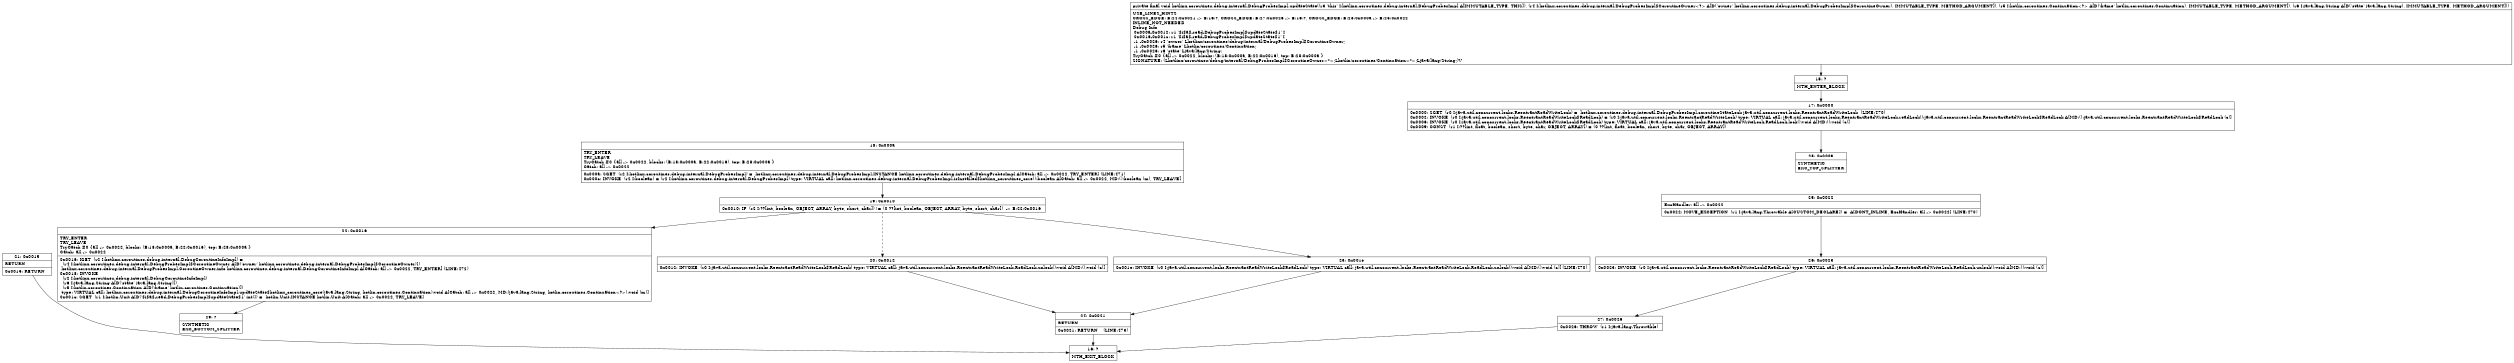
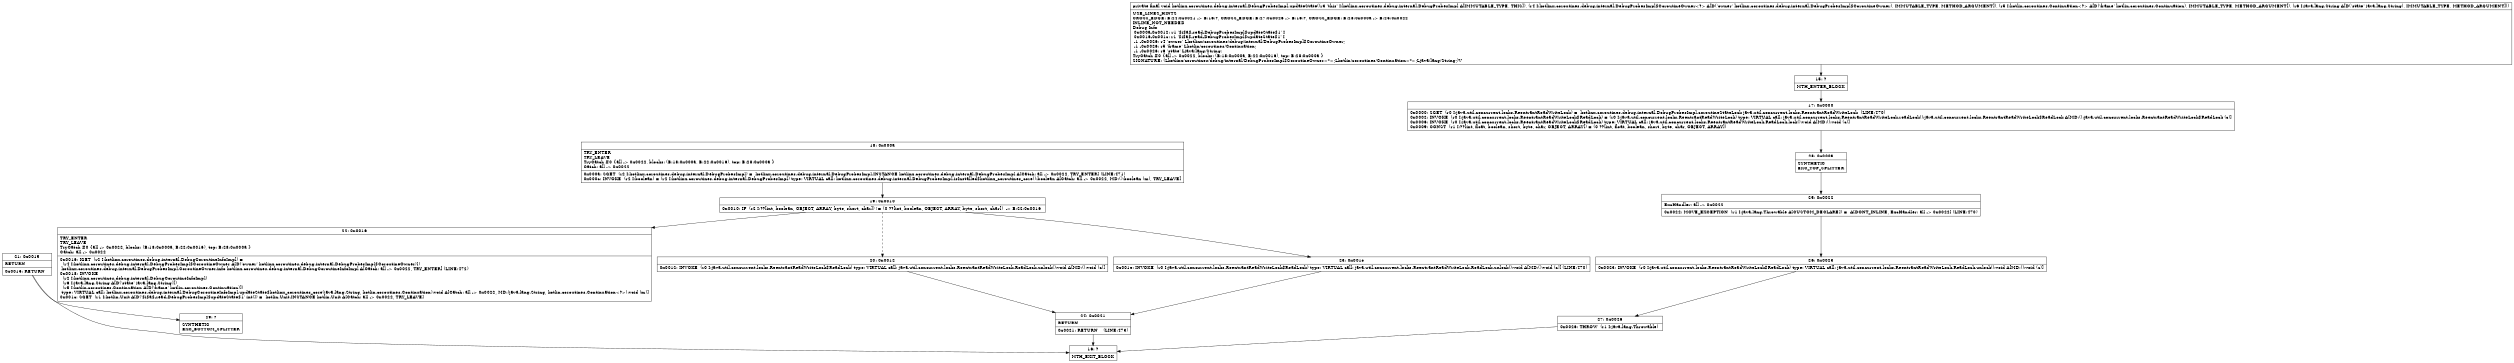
edge "28: 0x000a" -> "25: 0x0022": added
edge "22: 0x0016" -> "29: ?": now "21: 0x0015" -> "29: ?"
